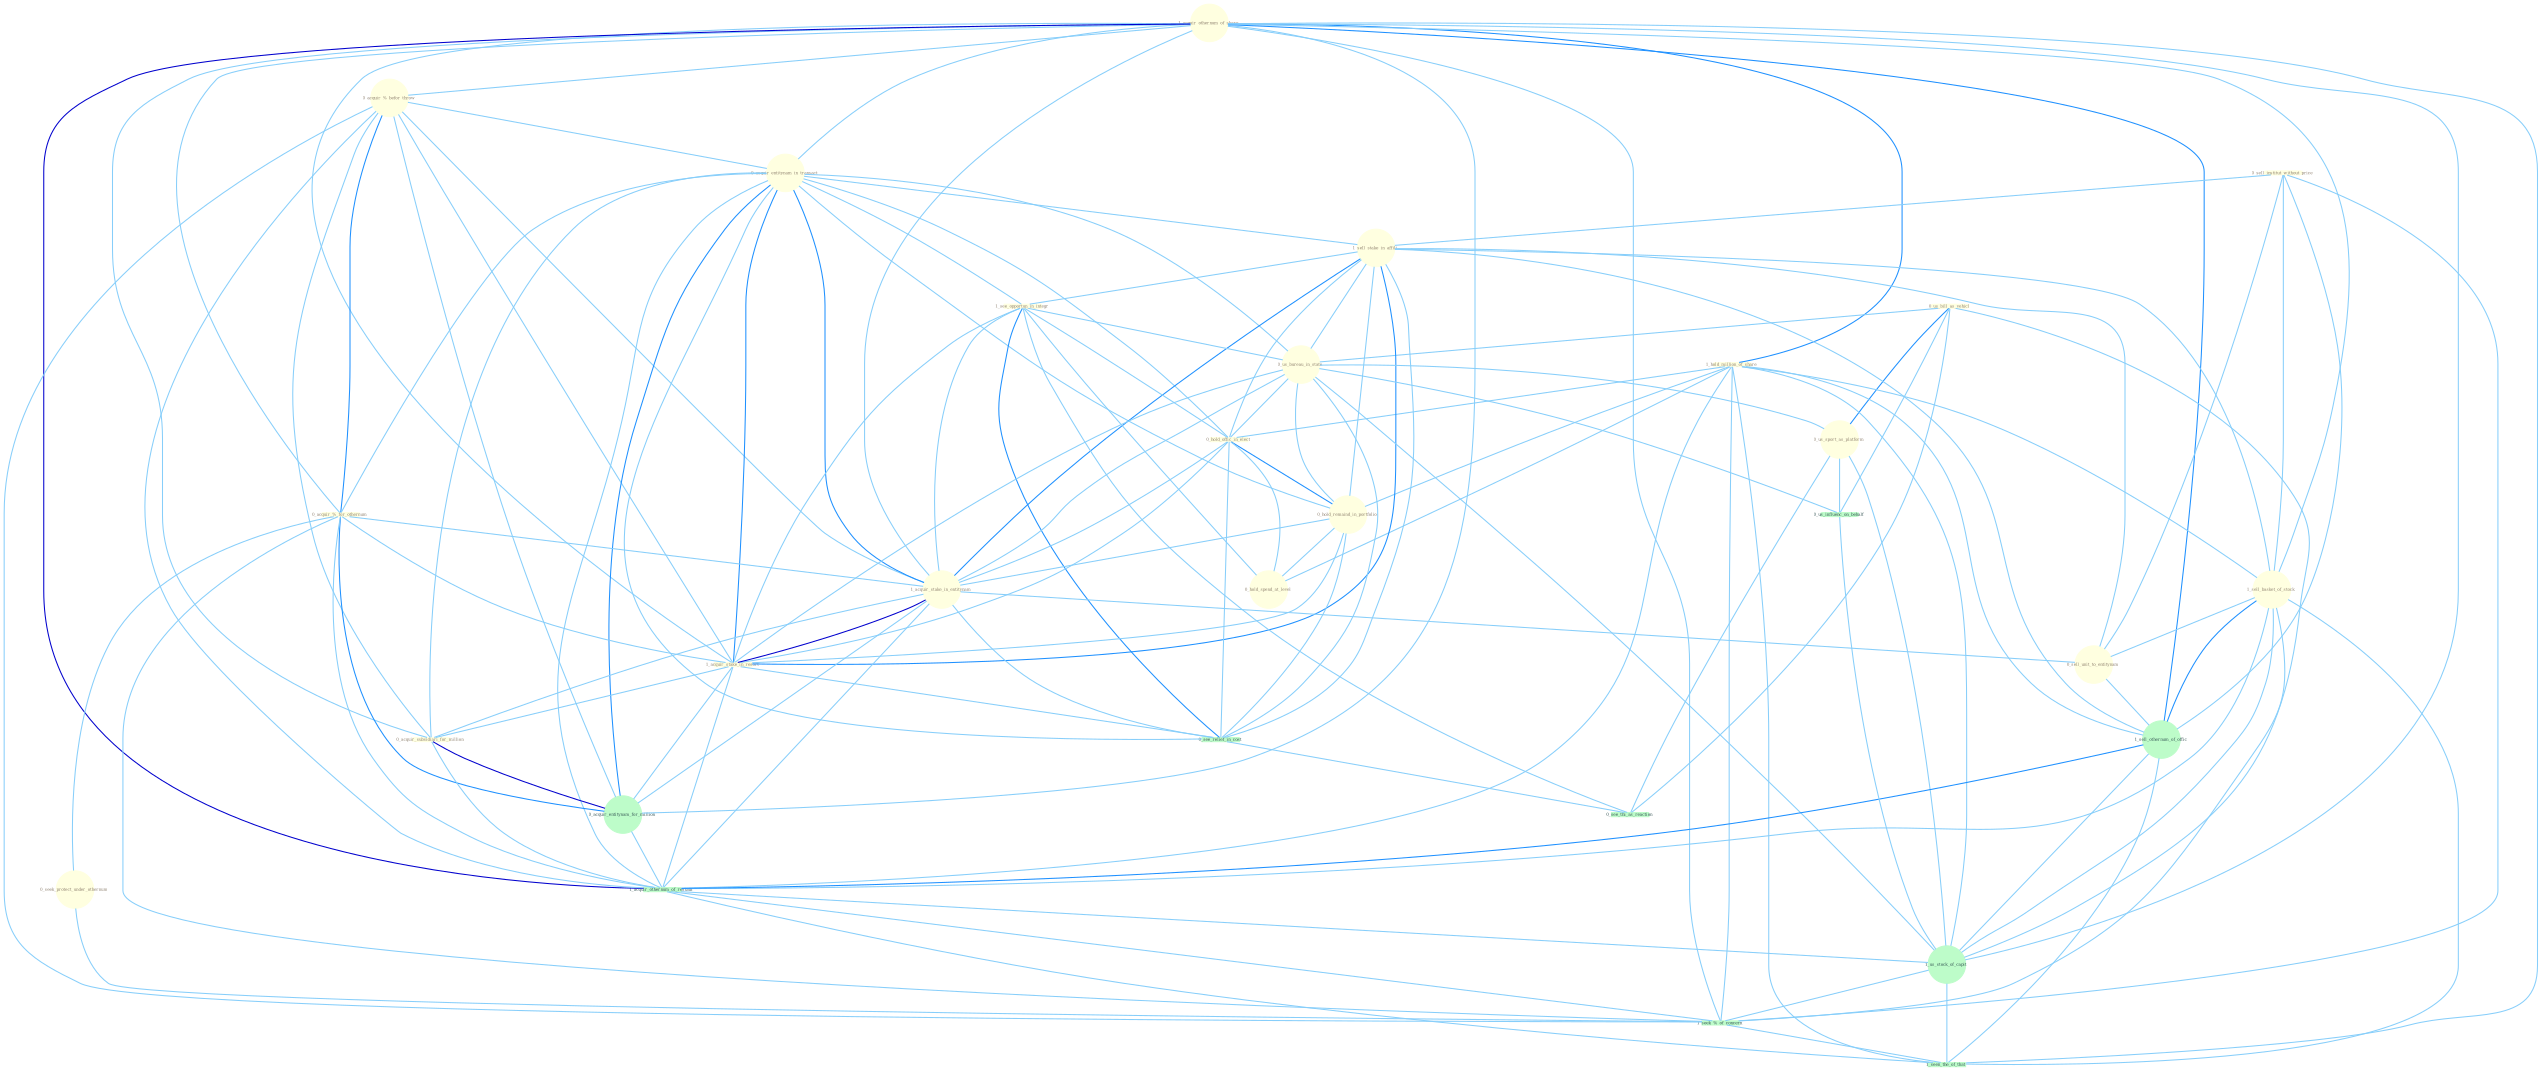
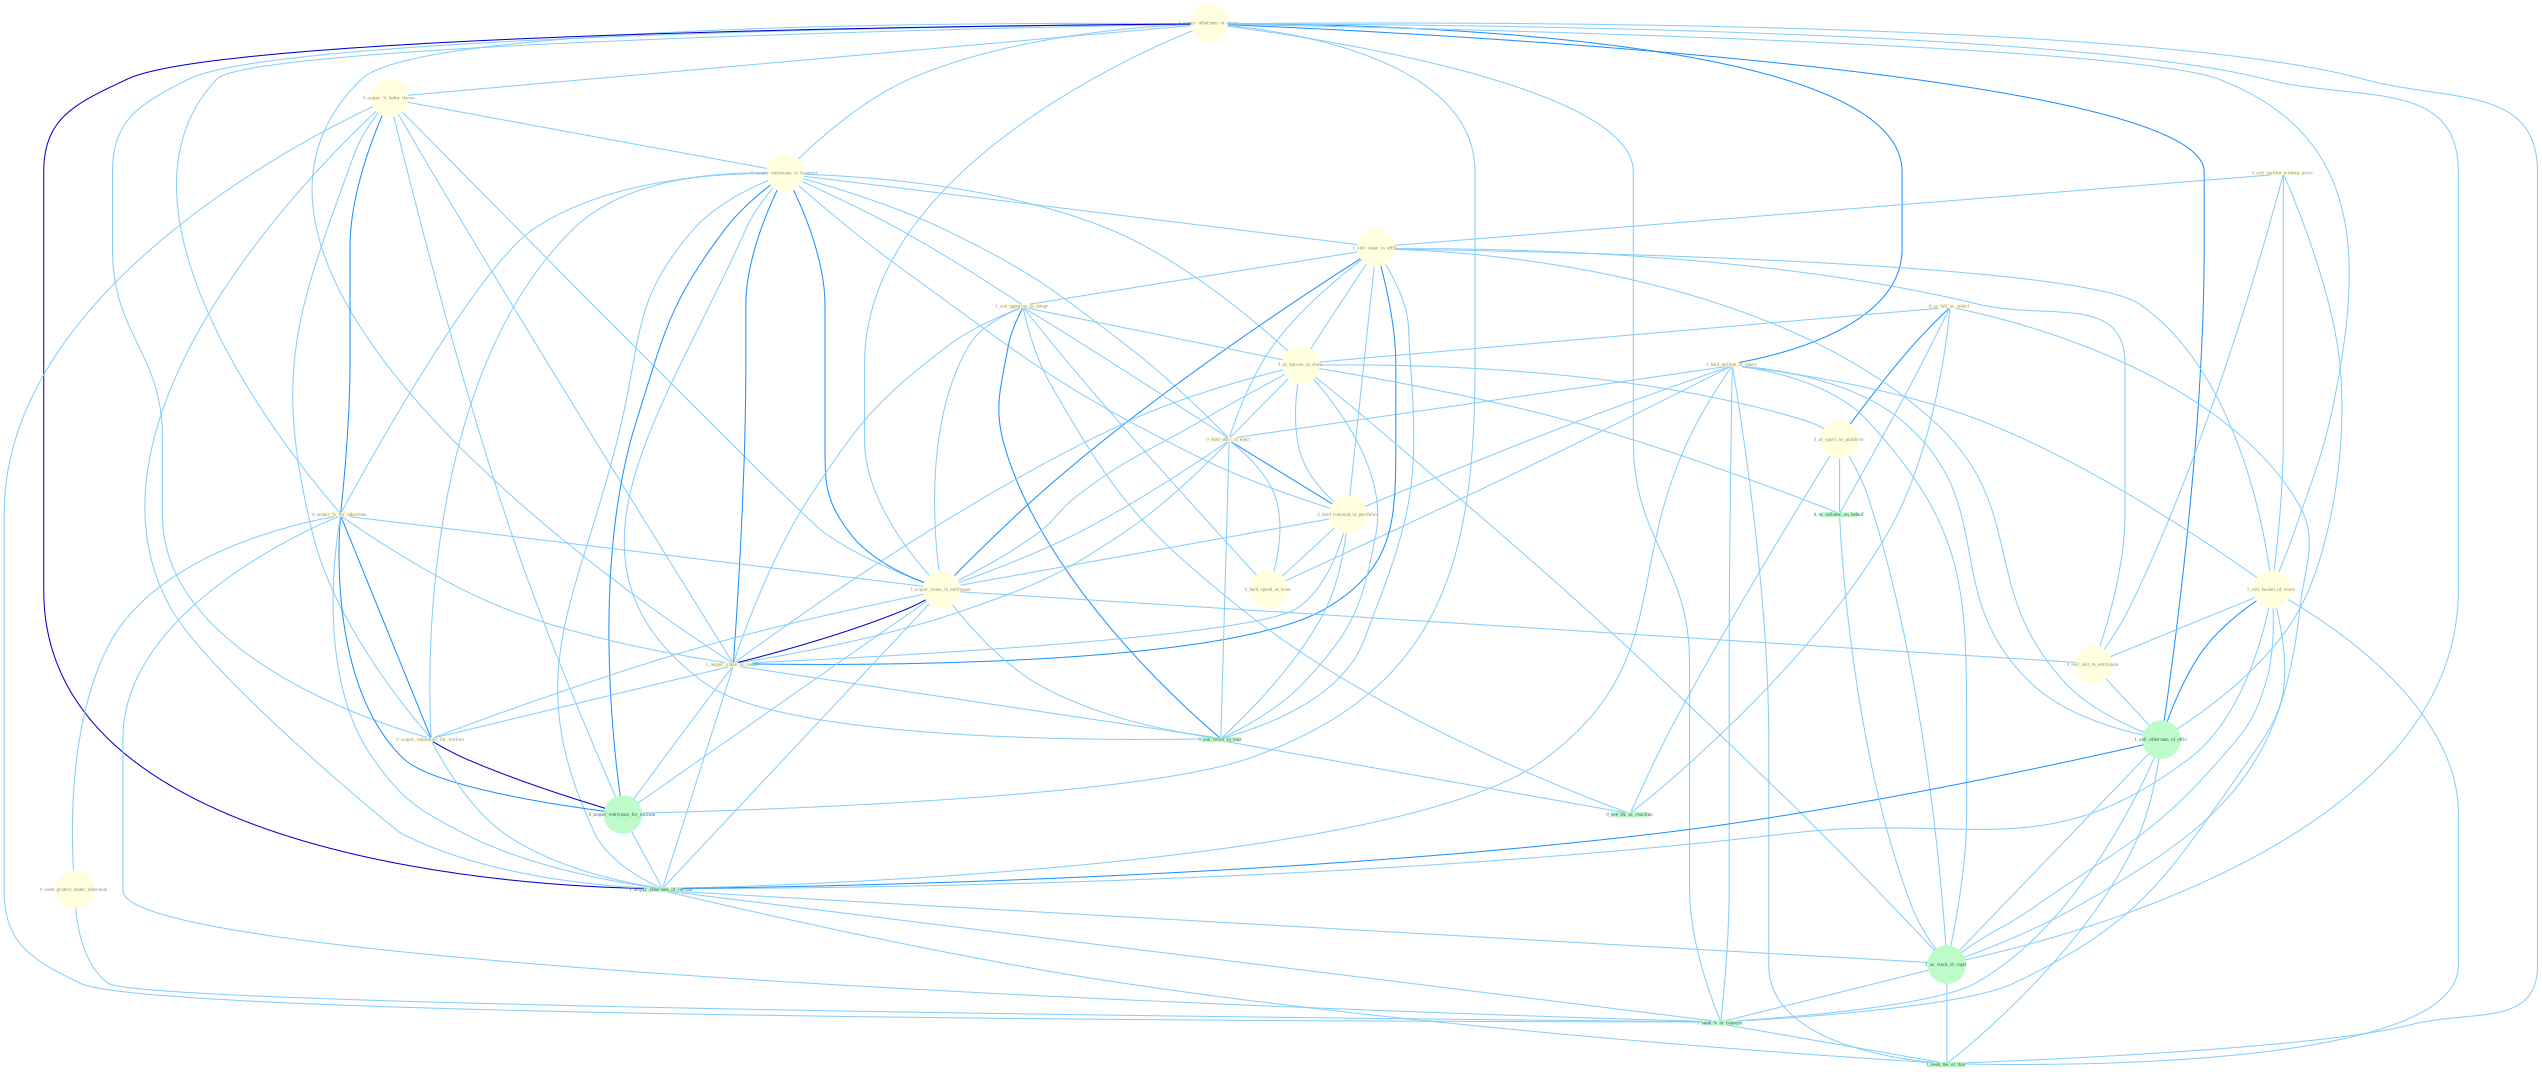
edge "0_acquir_%_for_othernum" -- "0_acquir_subsidiari_for_million": added
edge "0_sell_institut_without_price" -- "1_seek_%_of_concern": now "1_sell_othernum_of_offic" -- "1_seek_%_of_concern"
